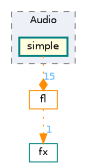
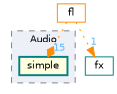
edge "simple" -> "fl": reversed
